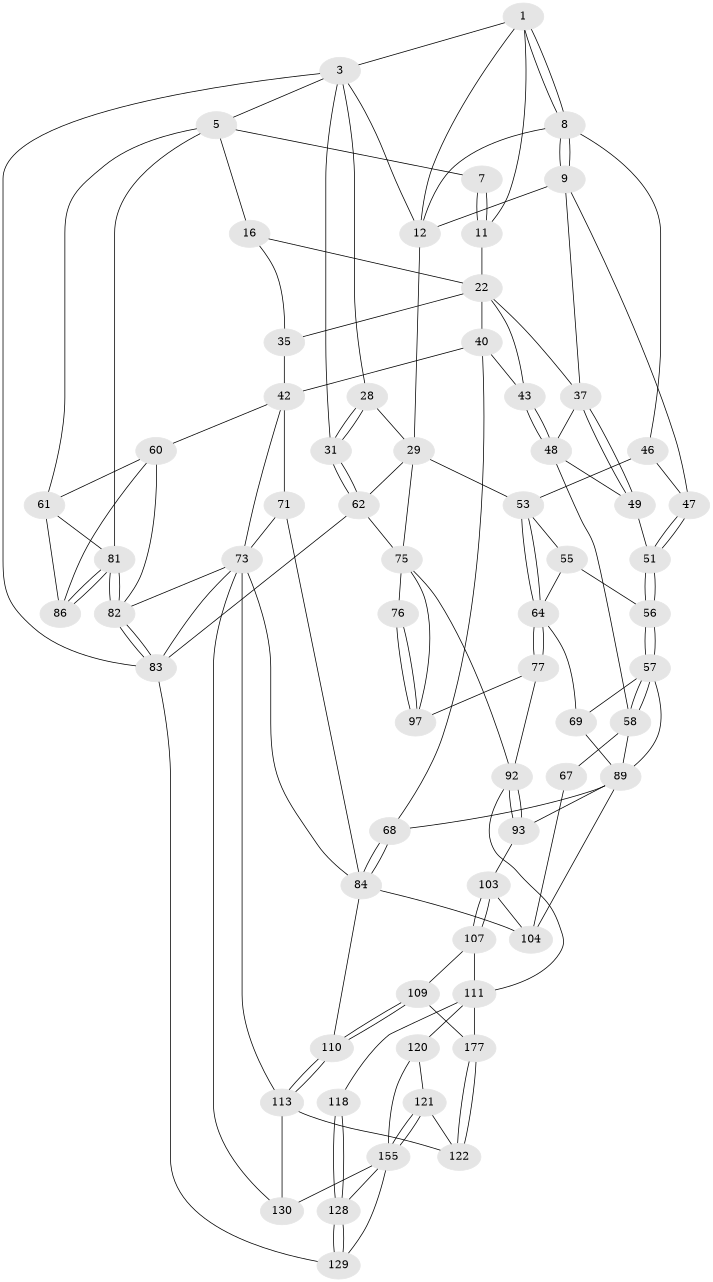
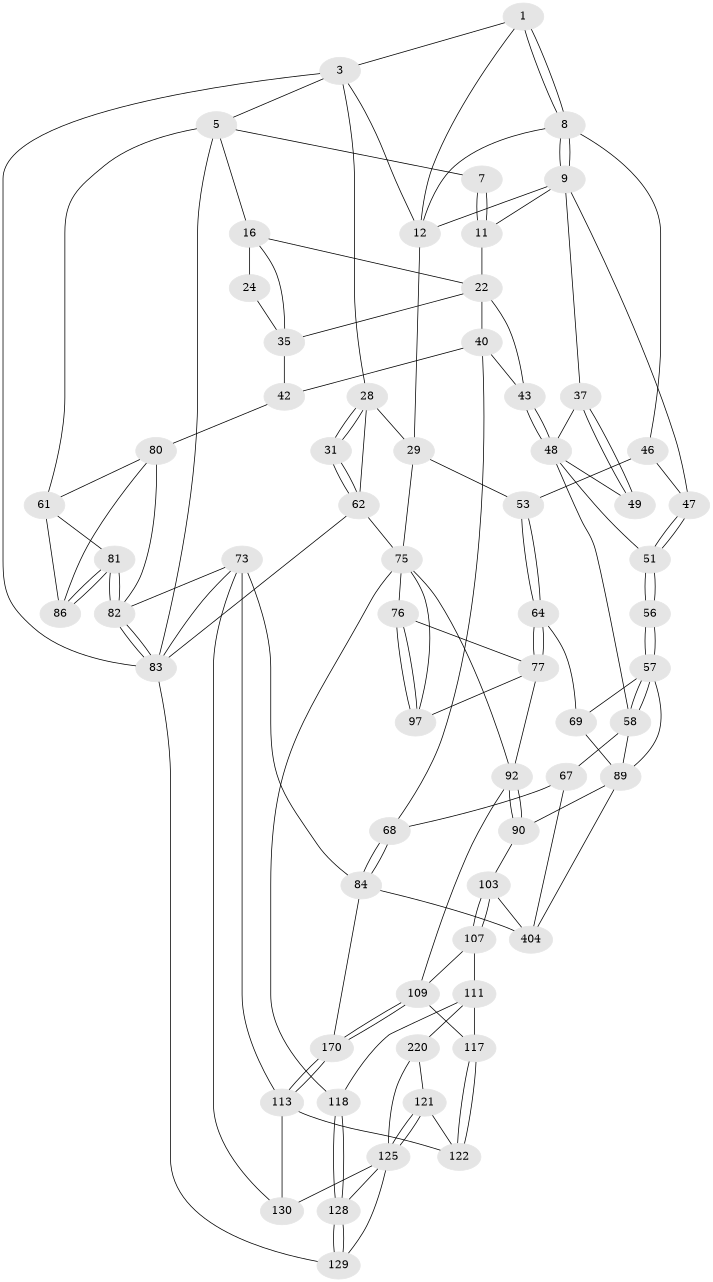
edge "1" -- "11": now "9" -- "11"
edge "3" -- "31": removed
node "24": added
edge "5" -- "81": now "5" -- "83"
edge "22" -- "37": removed
node "60": label "60" -> "80"
edge "42" -- "73": removed
edge "29" -- "62": now "28" -- "62"
node "71": removed
edge "49" -- "51": now "48" -- "51"
node "55": removed
edge "76" -- "77": added
edge "89" -- "68": now "67" -- "68"
edge "75" -- "118": added
node "93": label "93" -> "90"
edge "92" -- "111": now "92" -- "109"
node "104": label "104" -> "404"
node "110": label "110" -> "170"
node "120": label "120" -> "220"
node "177": label "177" -> "117"
node "155": label "155" -> "125"
